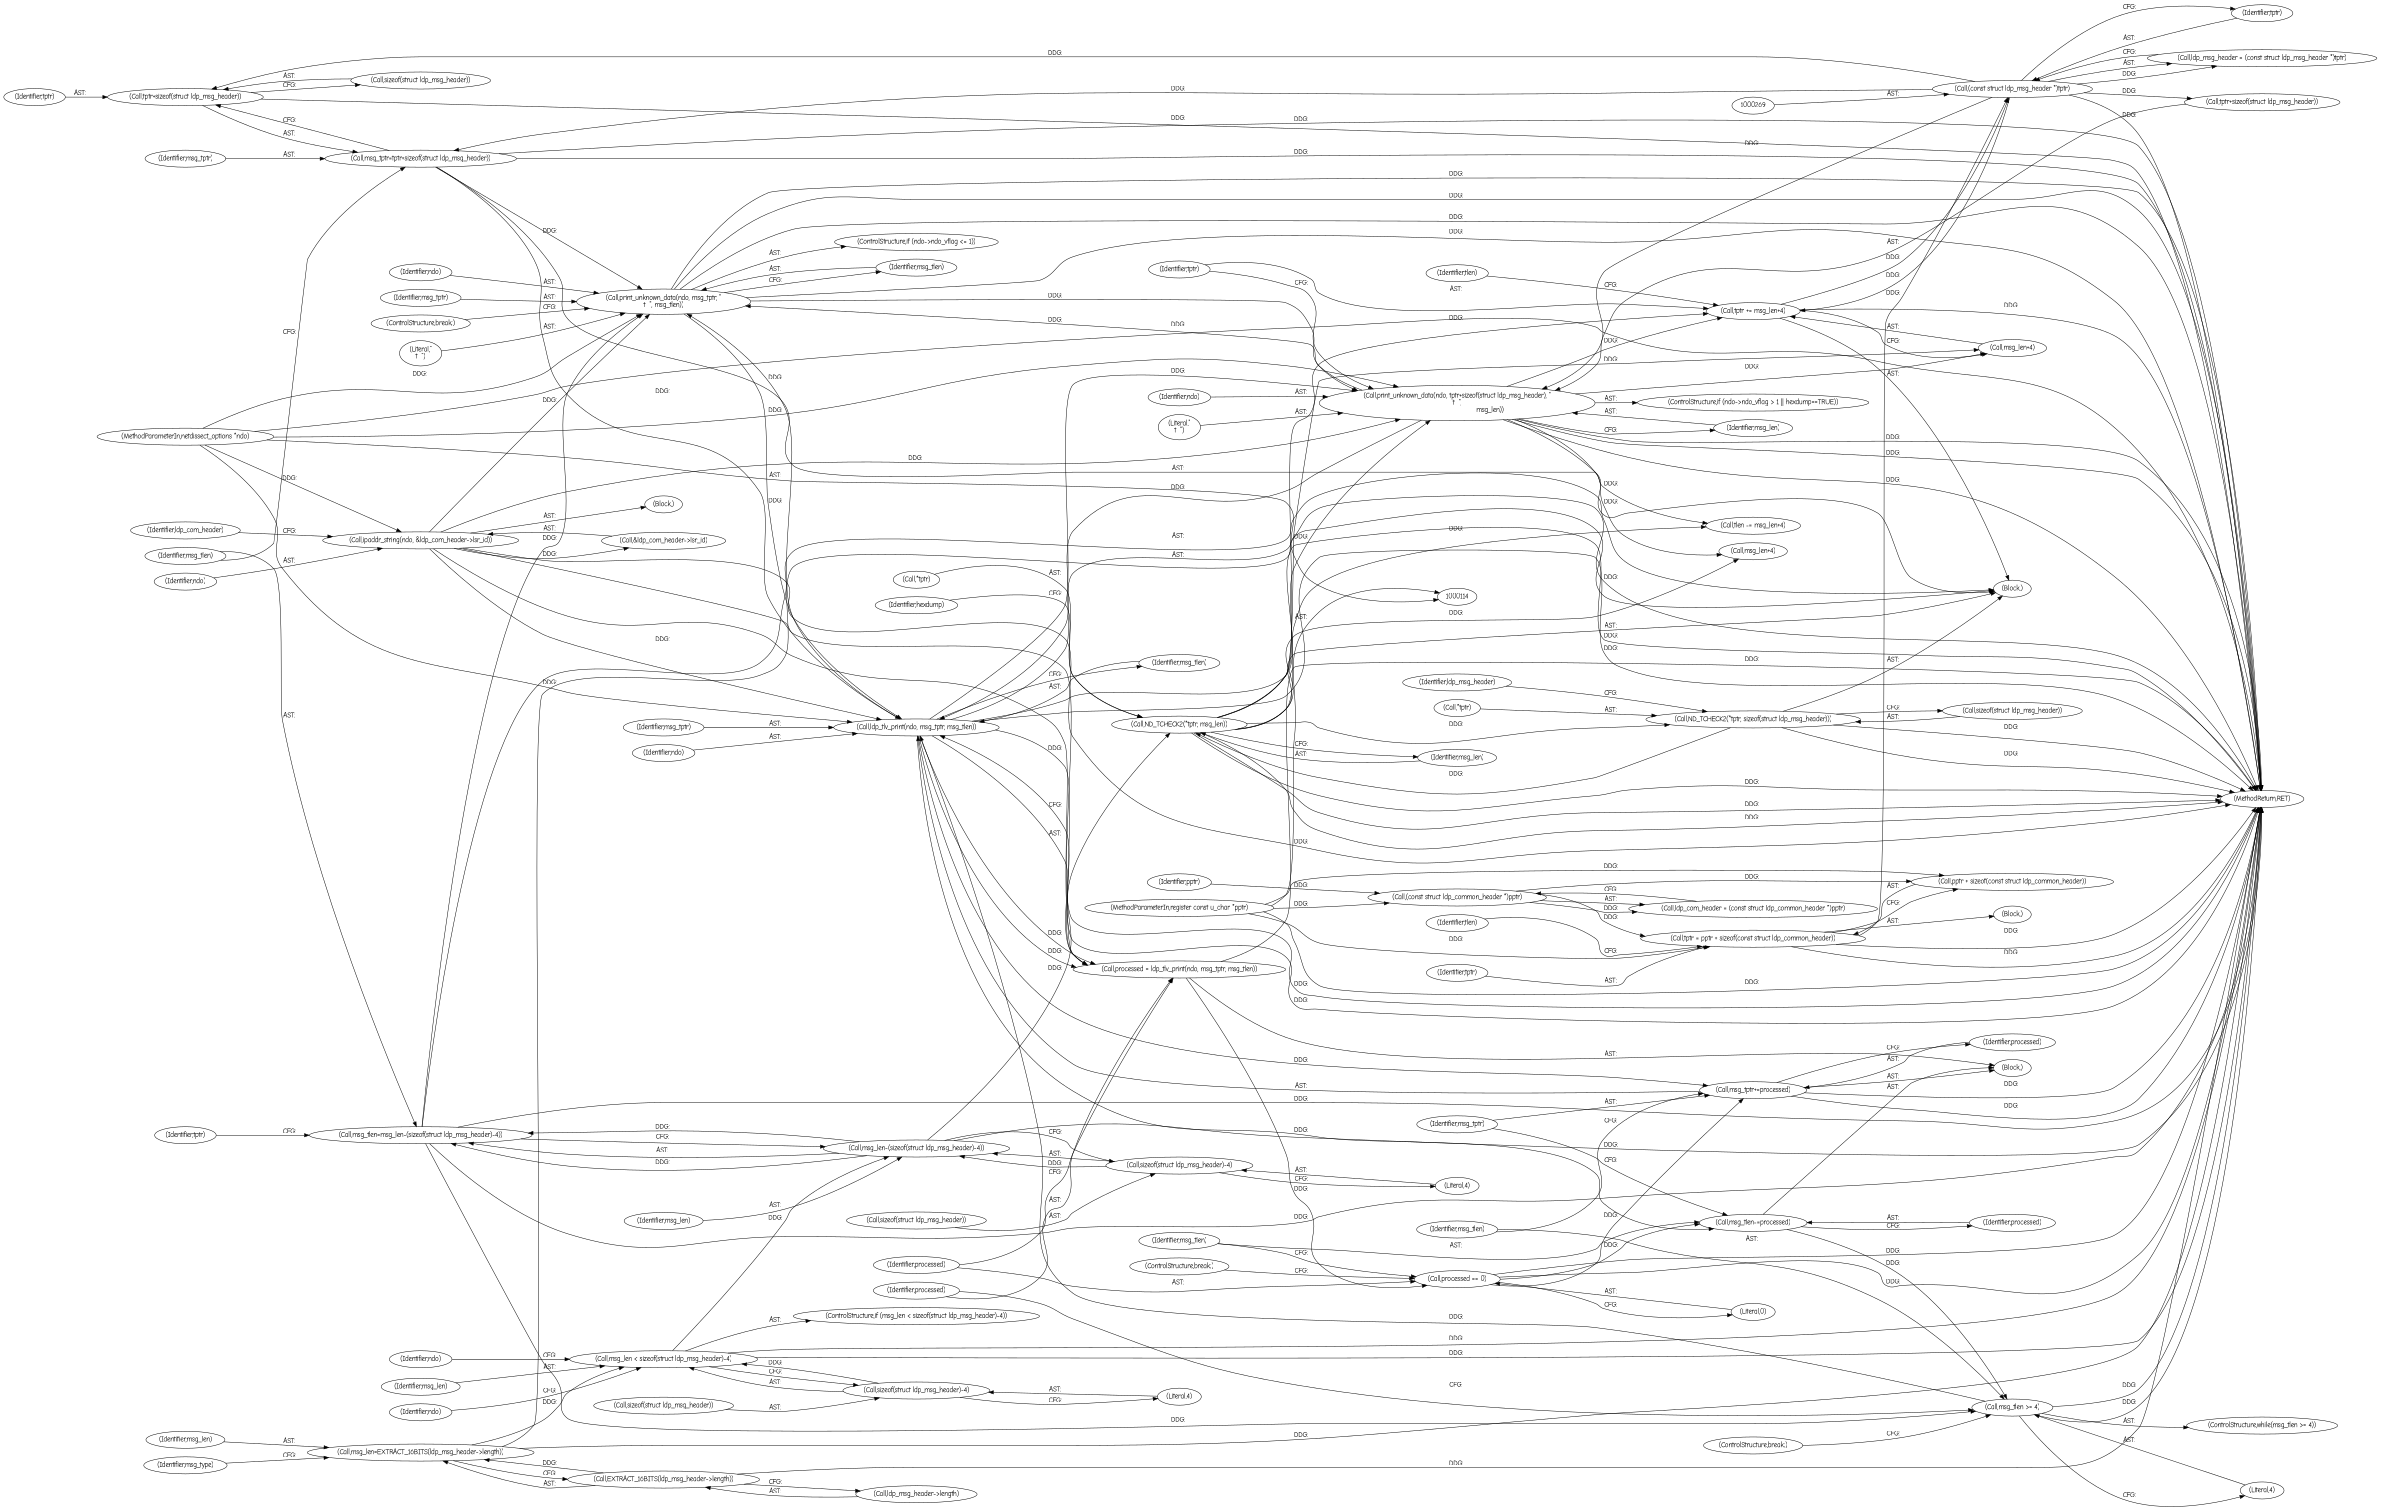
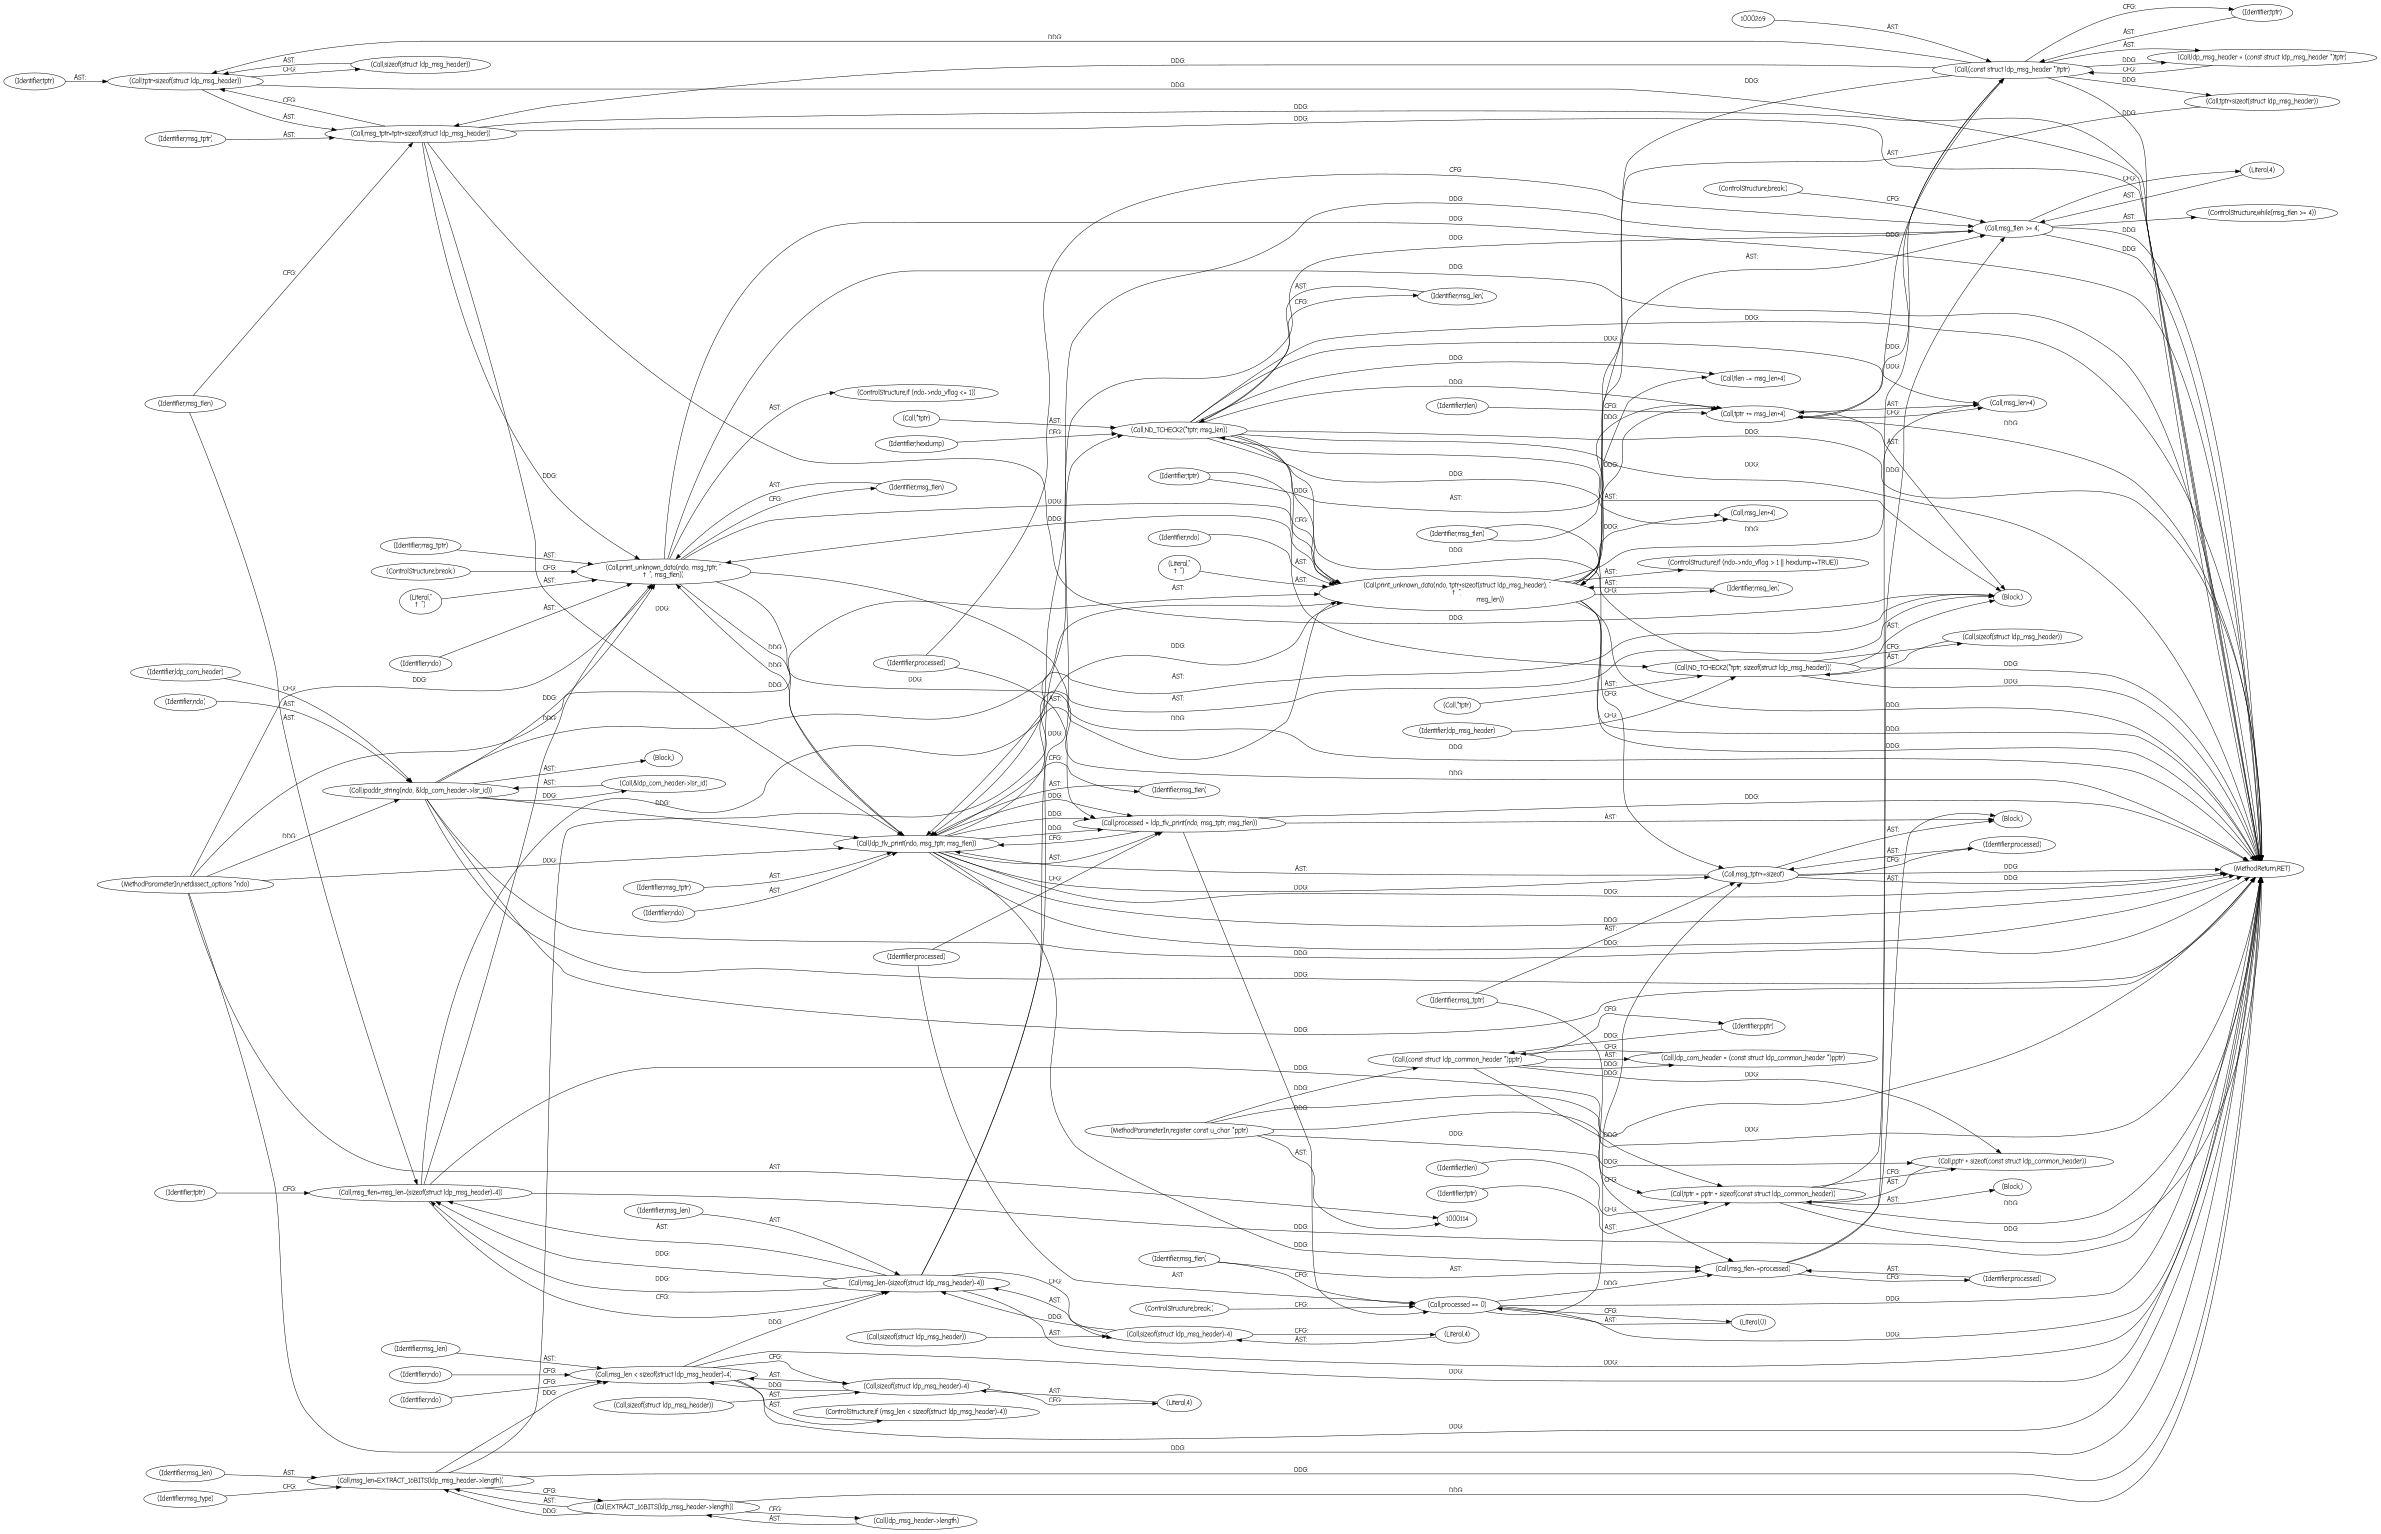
edge "(Call,(const struct ldp_common_header *)pptr)" -> "(Identifier,pptr)": added, label "CFG:"
node "(Call,msg_tptr+=processed)": label "(Call,msg_tptr+=processed)" -> "(Call,msg_tptr+=sizeof)"
edge "(Call,msg_tlen=msg_len-(sizeof(struct ldp_msg_header)-4))" -> "(Call,msg_tlen >= 4)": now "(Call,msg_len-(sizeof(struct ldp_msg_header)-4))" -> "(Call,msg_tlen >= 4)"
